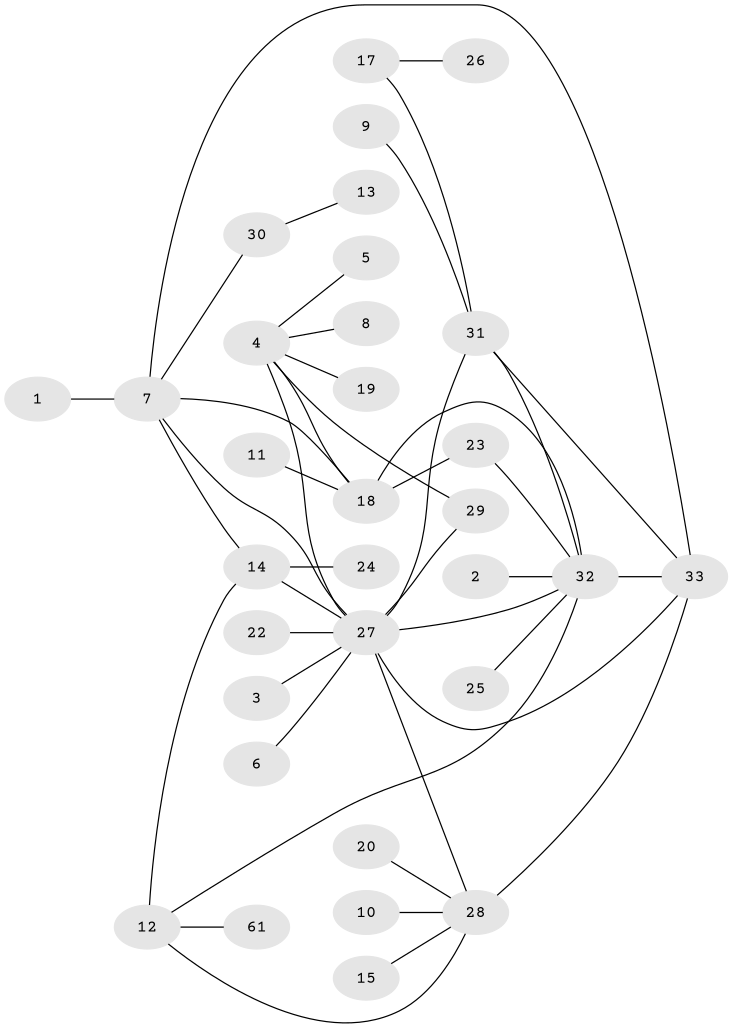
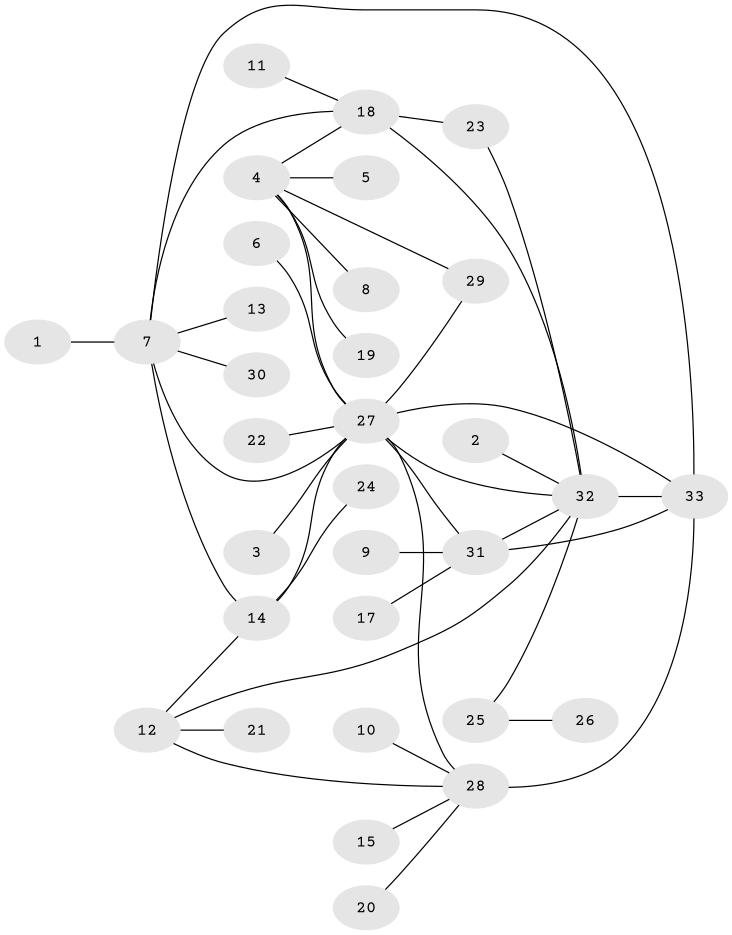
edge "17" -- "26": now "25" -- "26"
edge "13" -- "30": now "13" -- "7"
node "61": label "61" -> "21"
